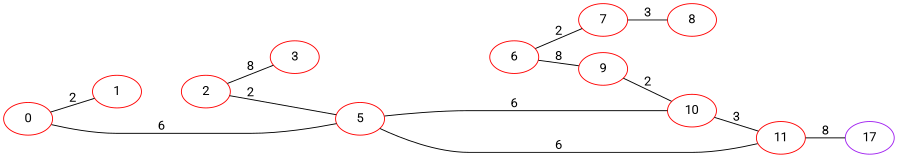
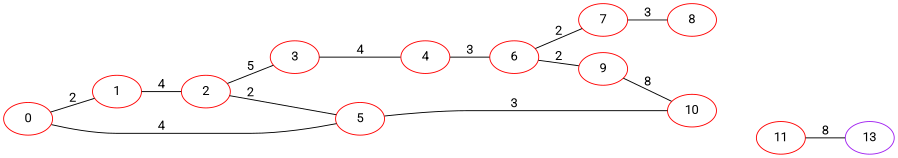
node "4": added
edge "6" -- "9": label "8" -> "2"
edge "3" -- "2": label "8" -> "5"
edge "9" -- "10": label "2" -> "8"
edge "1" -- "2": added, label "4"
edge "10" -- "5": label "6" -> "3"
edge "10" -- "11": removed, label "3"
edge "0" -- "5": label "6" -> "4"
node "17": label "17" -> "13"
edge "5" -- "11": removed, label "6"
